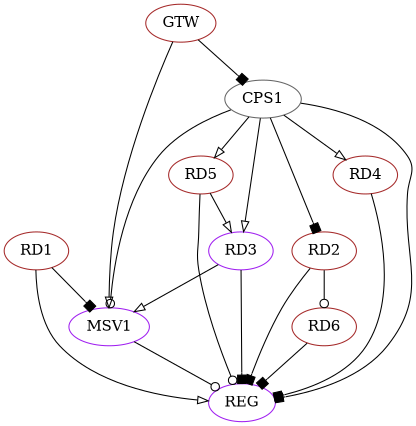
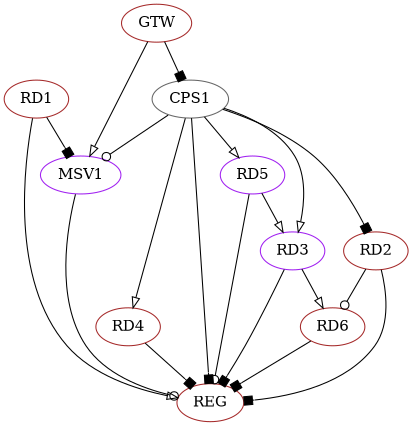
node "RD5": color brown -> purple
edge "RD3" -> "MSV1": now "RD3" -> "RD6"
node "REG": color purple -> brown
